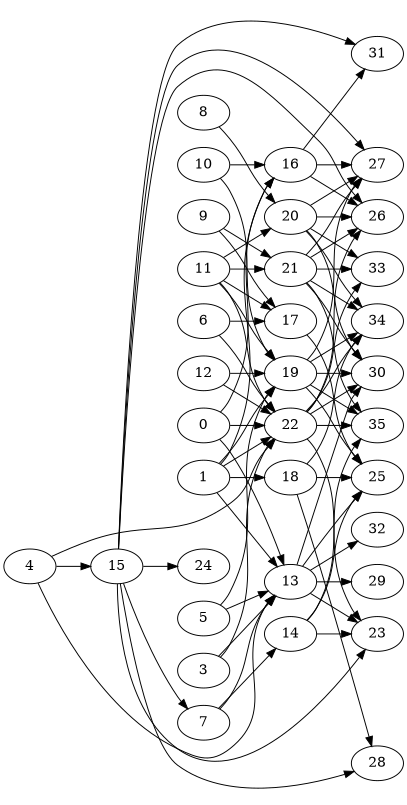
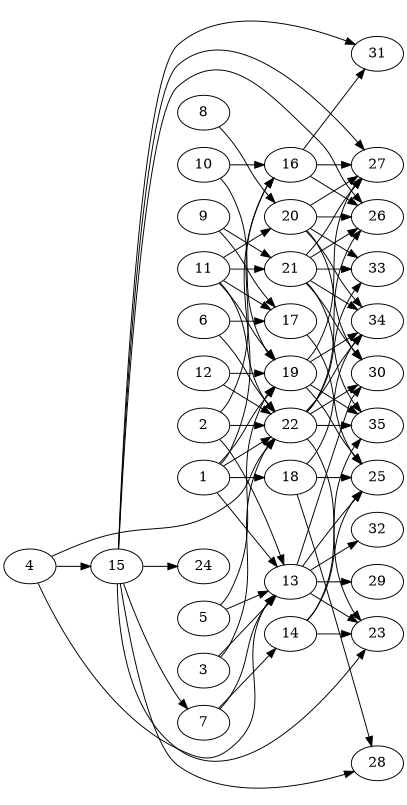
edge "19" -> "30": removed
node "0": label "0" -> "2"
